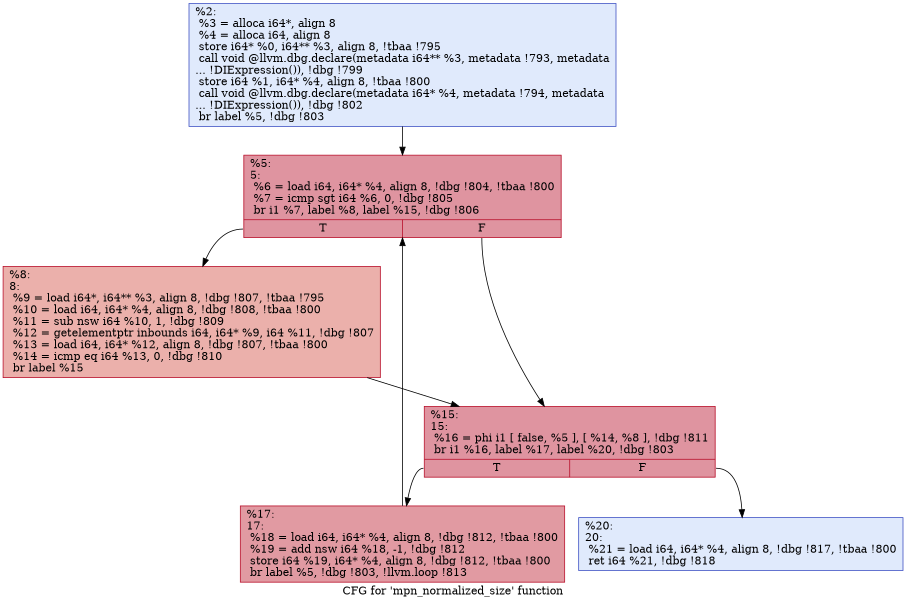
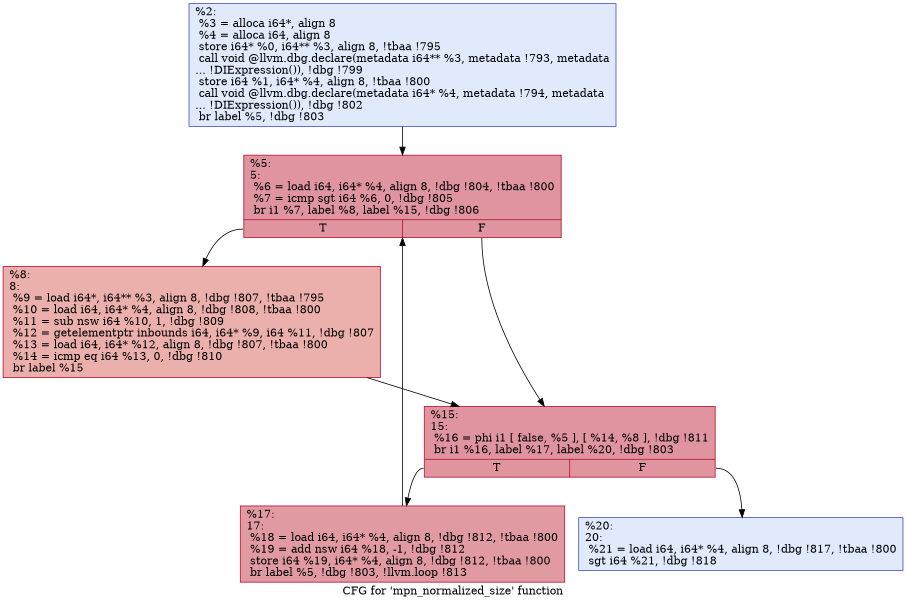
node "%20:": text "ret i64 %21, !dbg !818" -> "sgt i64 %21, !dbg !818"
